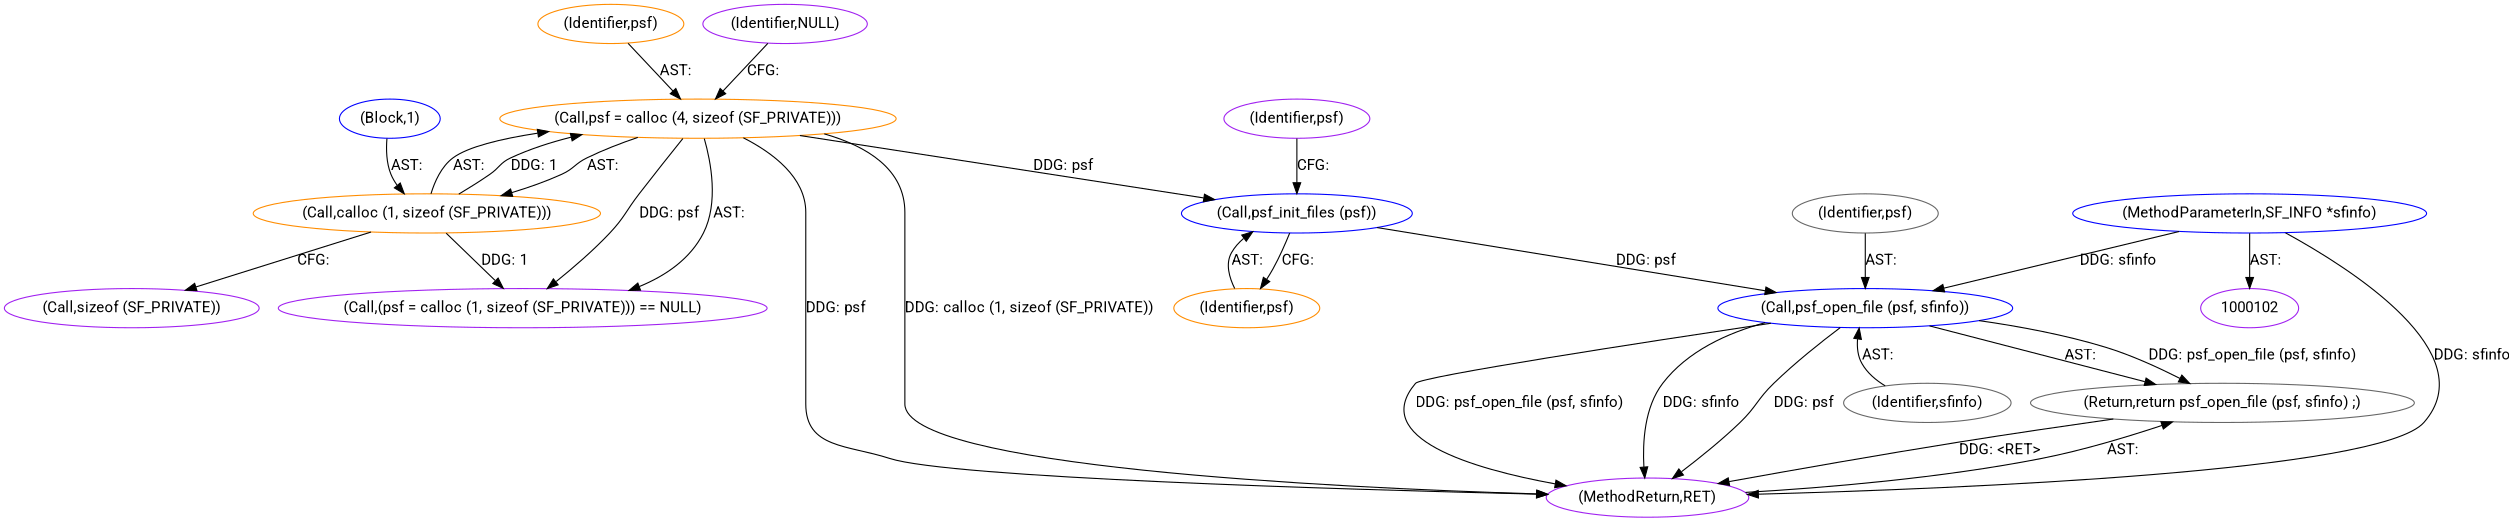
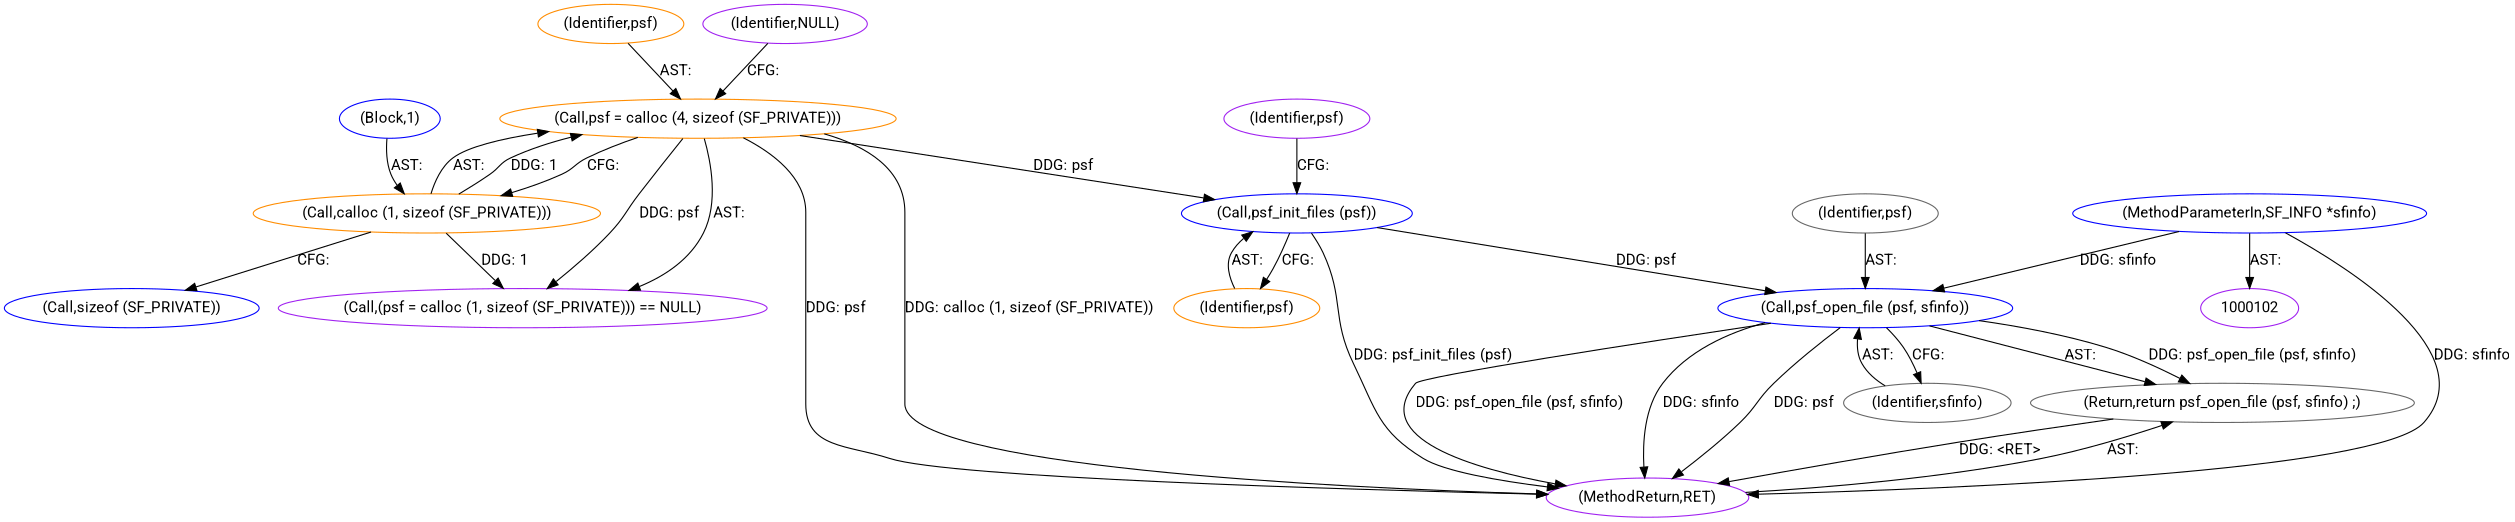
edge "(Call,psf = calloc (4, sizeof (SF_PRIVATE)))" -> "(Call,calloc (1, sizeof (SF_PRIVATE)))": label "AST: " -> "CFG: "
node "(Call,sizeof (SF_PRIVATE))": color purple -> blue
edge "(Call,psf_open_file (psf, sfinfo))" -> "(Identifier,sfinfo)": added, label "CFG:"
edge "(Call,psf_init_files (psf))" -> "(MethodReturn,RET)": added, label "DDG: psf_init_files (psf)"
